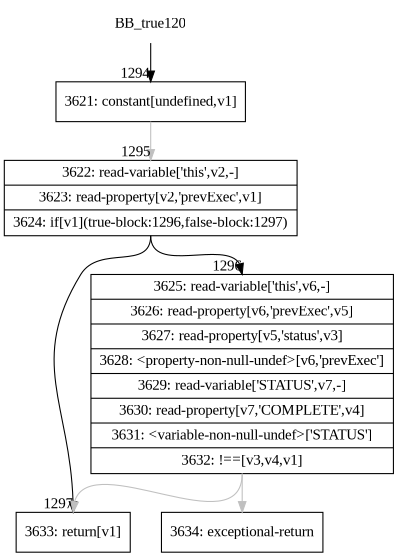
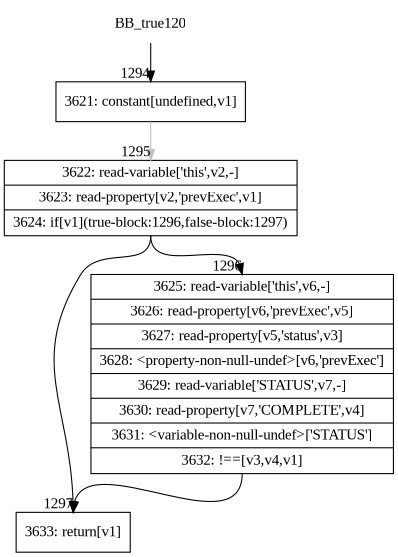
edge "3625: read-variable['this',v6,-]" -> "3633: return[v1]": color gray -> black
node "3634: exceptional-return": removed
